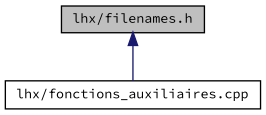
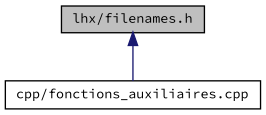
node "lhx/fonctions_auxiliaires.cpp": label "lhx/fonctions_auxiliaires.cpp" -> "cpp/fonctions_auxiliaires.cpp"
